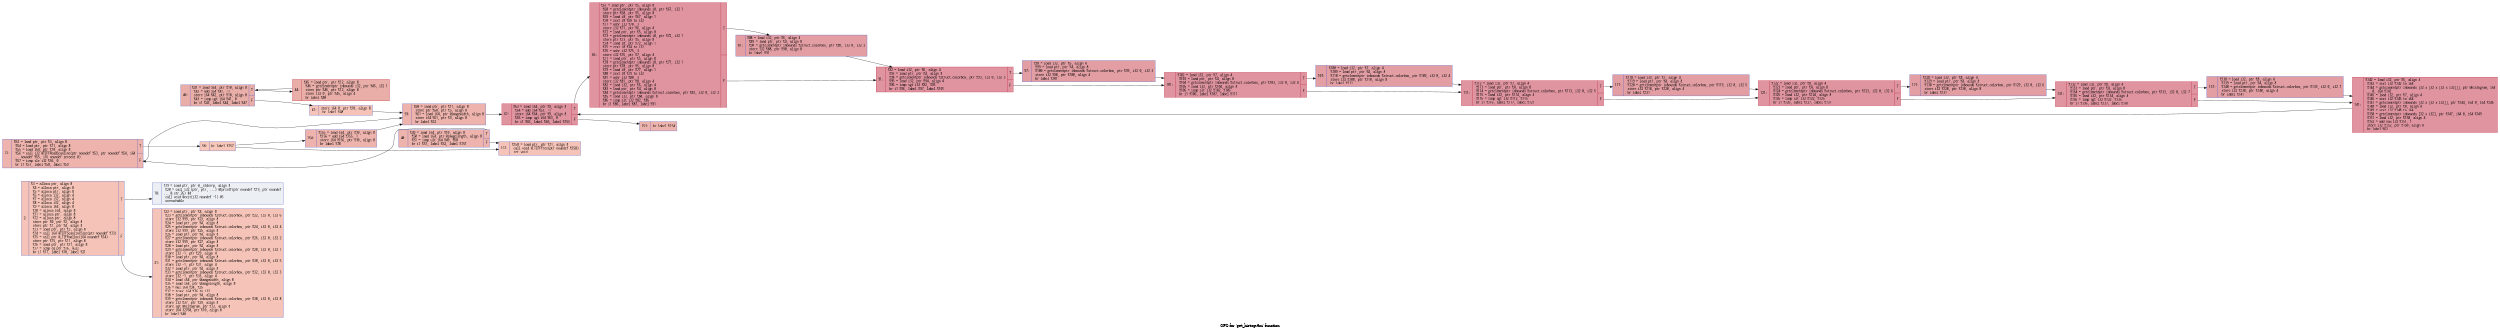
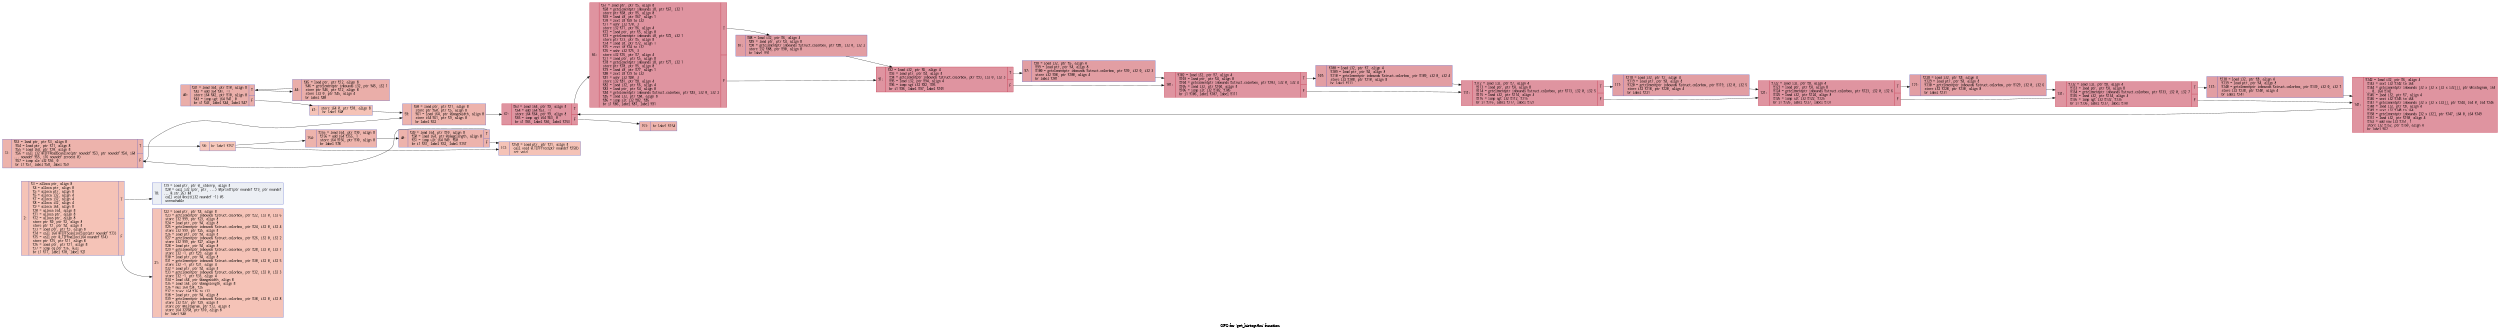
node "44:": color #b70d28ff -> #3d50c3ff
edge "154:" -> "59:": now "154:" -> "48:"
node "21:": text "store sgt @histogram, ptr %12, align 8" -> "store ptr @histogram, ptr %12, align 8"
